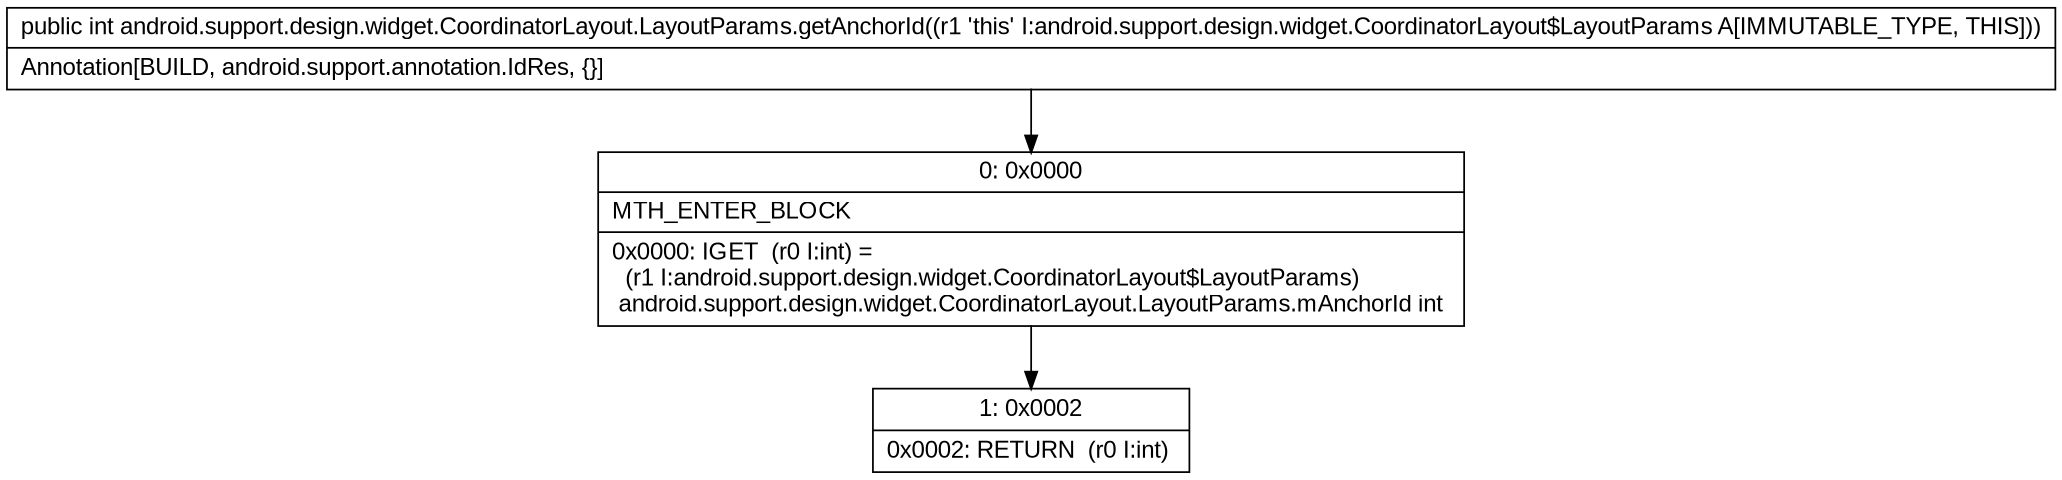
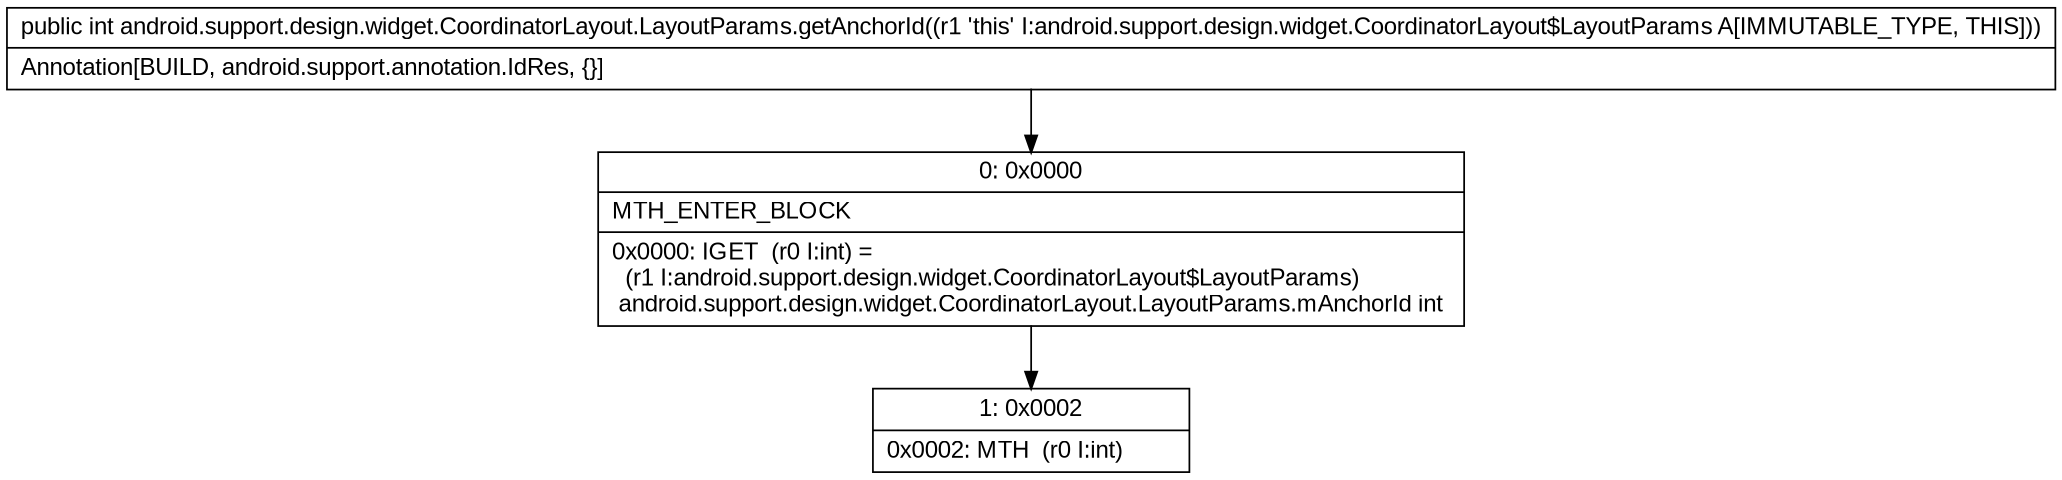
node "1: 0x0002": text "0x0002: RETURN  (r0 I:int)" -> "0x0002: MTH  (r0 I:int)"
